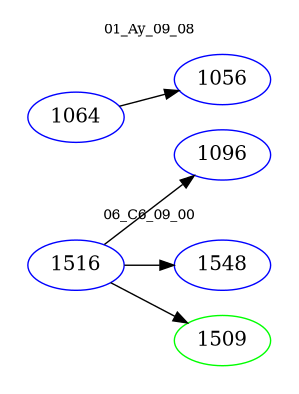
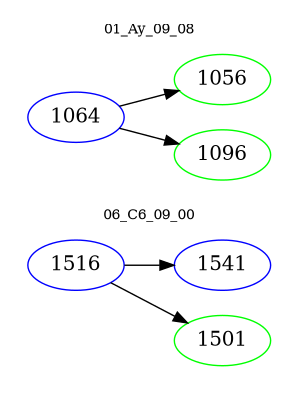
node "1056": color blue -> green
node "1096": color blue -> green
edge "1516" -> "1096": now "1064" -> "1096"
node "1548": label "1548" -> "1541"
node "1509": label "1509" -> "1501"
